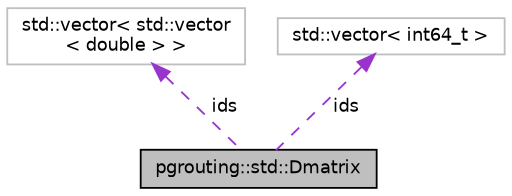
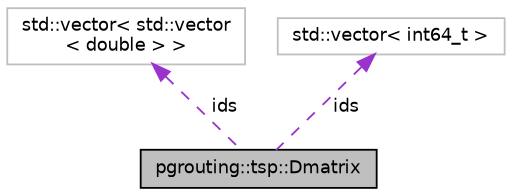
node "pgrouting::std::Dmatrix": label "pgrouting::std::Dmatrix" -> "pgrouting::tsp::Dmatrix"
